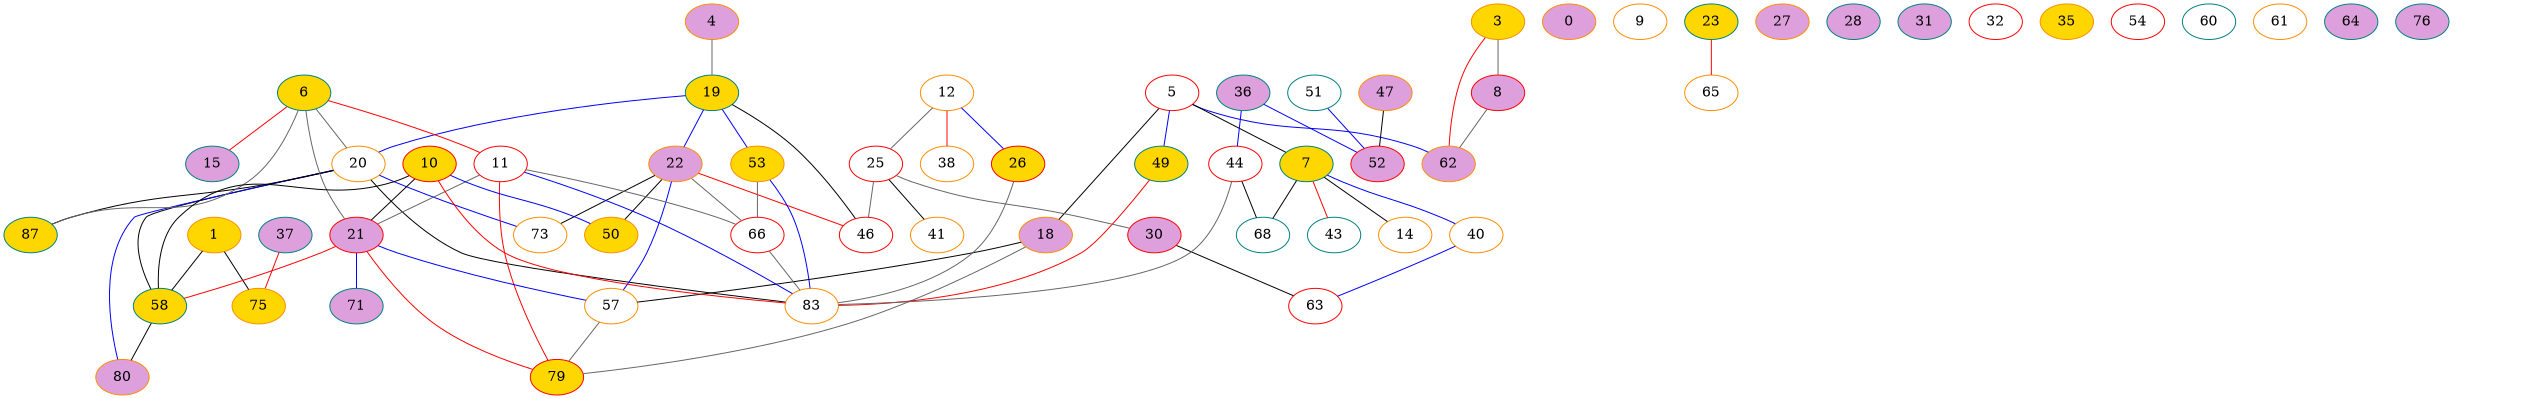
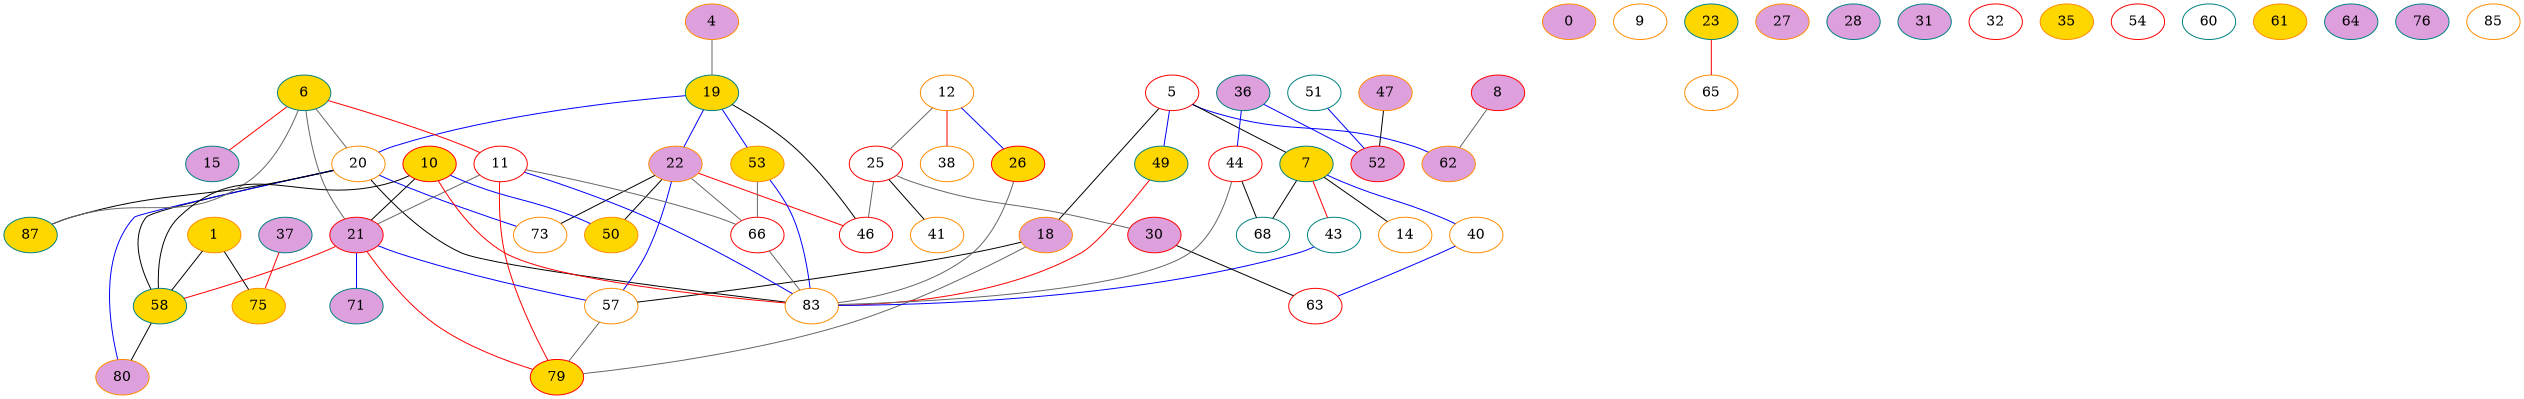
node "3": removed
node "61": fillcolor white -> gold
node "85": added
edge "43" -- "83": added
